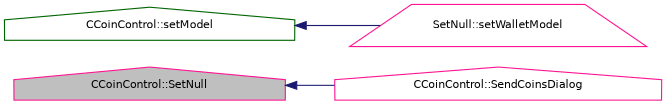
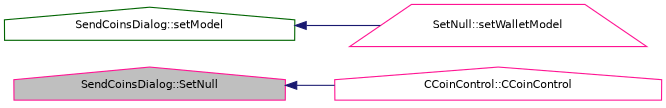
node "CCoinControl::setModel": label "CCoinControl::setModel" -> "SendCoinsDialog::setModel"
node "CCoinControl::SetNull": label "CCoinControl::SetNull" -> "SendCoinsDialog::SetNull"
node "CCoinControl::SendCoinsDialog": label "CCoinControl::SendCoinsDialog" -> "CCoinControl::CCoinControl"
